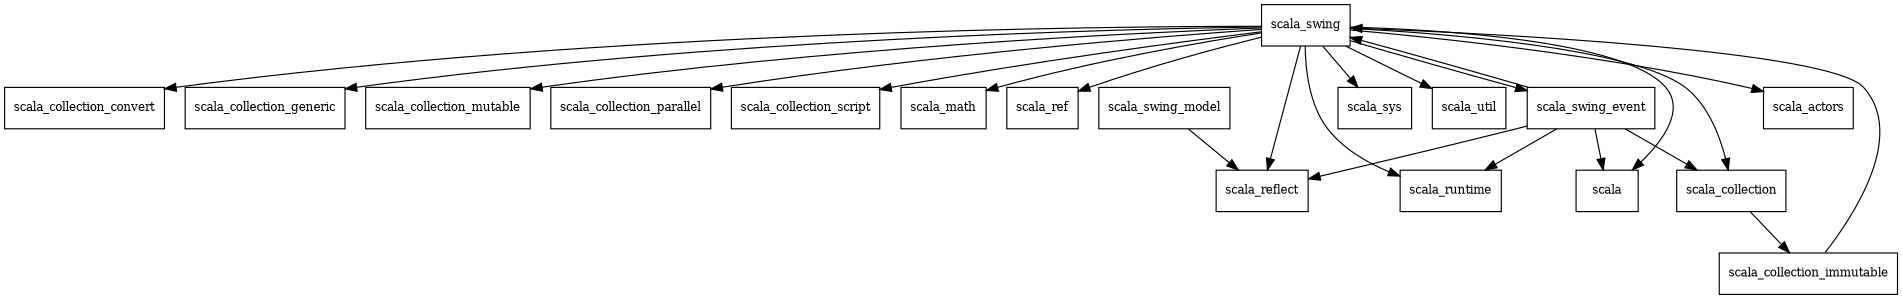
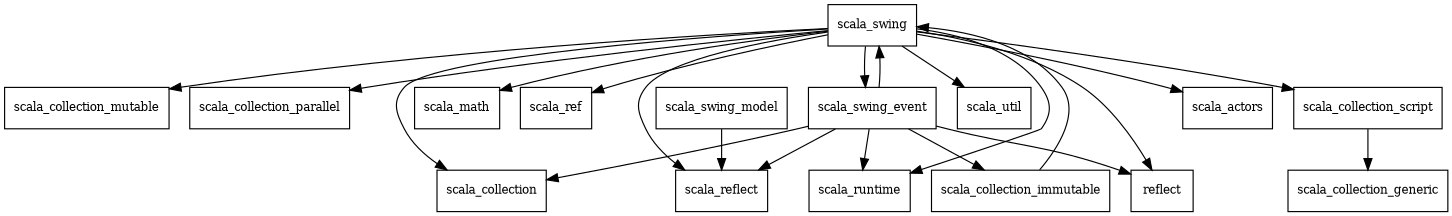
edge "scala_swing" -> "scala_collection_generic": now "scala_collection_script" -> "scala_collection_generic"
node "scala_collection_convert": removed
node "scala_sys": removed
node "scala": label "scala" -> "reflect"
edge "scala_collection" -> "scala_collection_immutable": now "scala_swing_event" -> "scala_collection_immutable"
